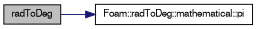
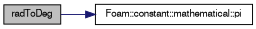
node "Foam::radToDeg::mathematical::pi": label "Foam::radToDeg::mathematical::pi" -> "Foam::constant::mathematical::pi"
